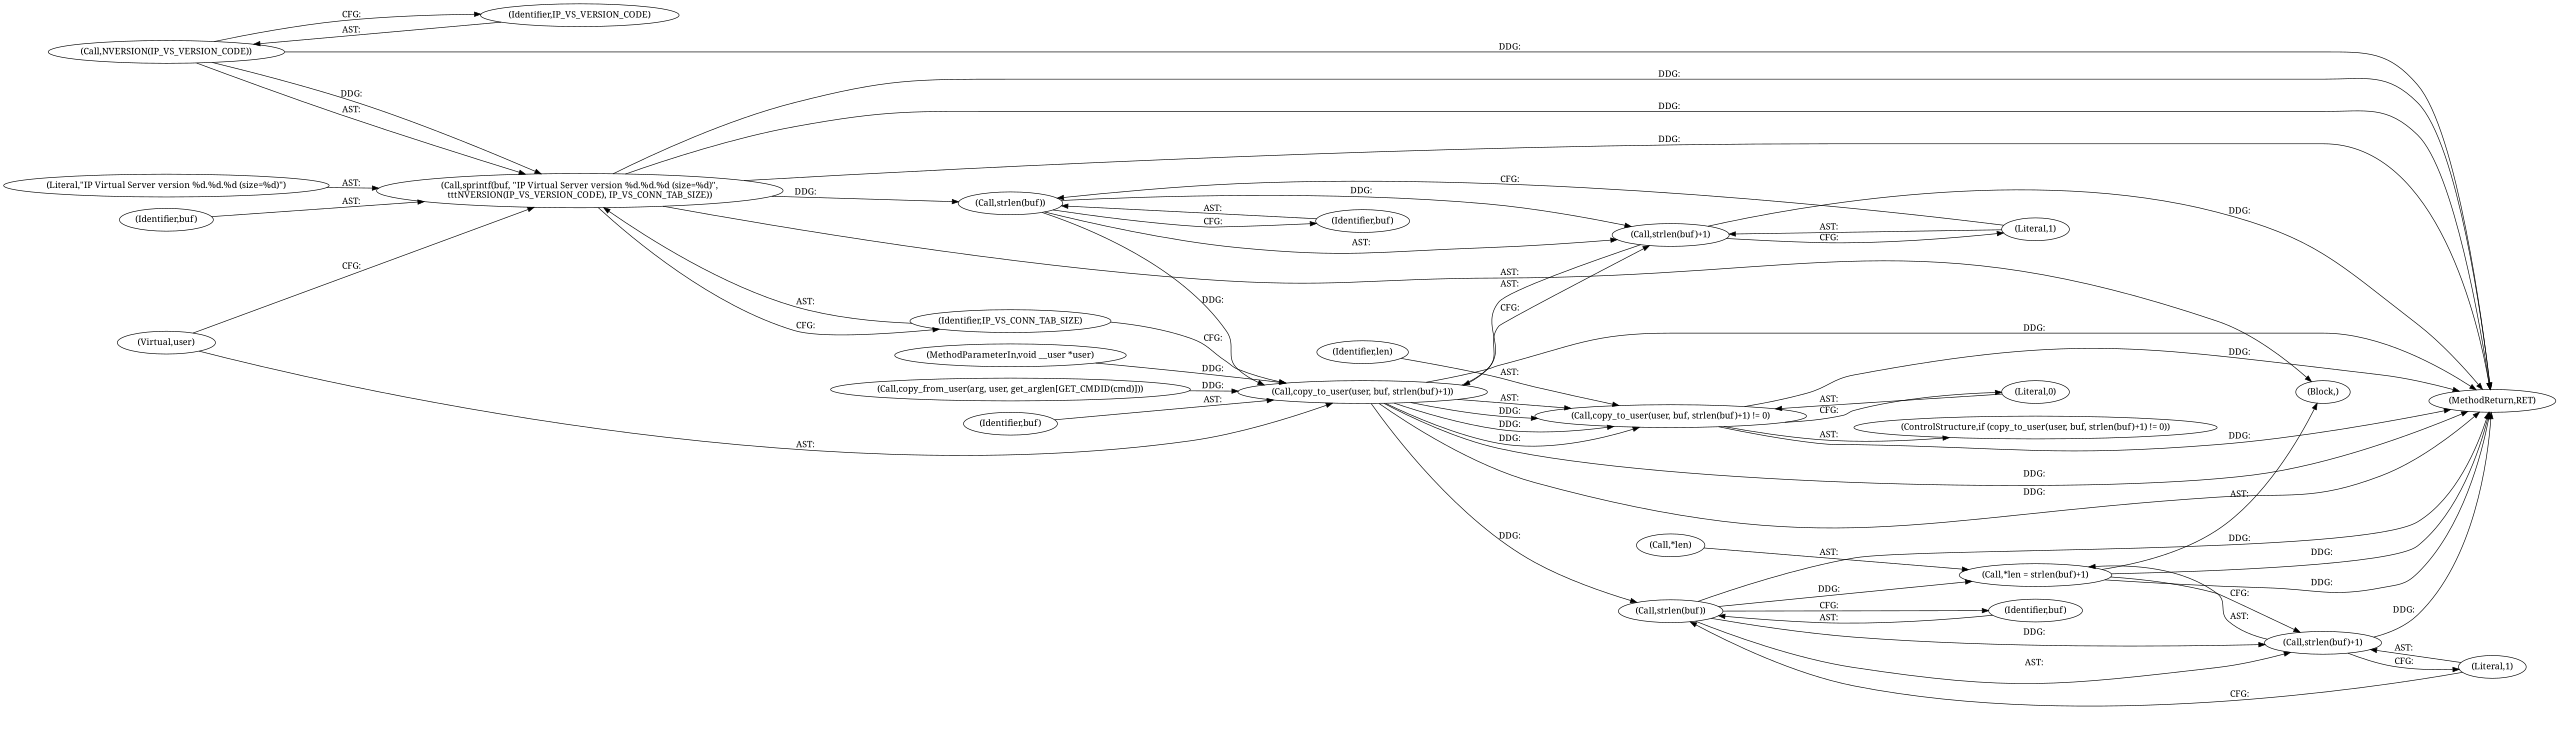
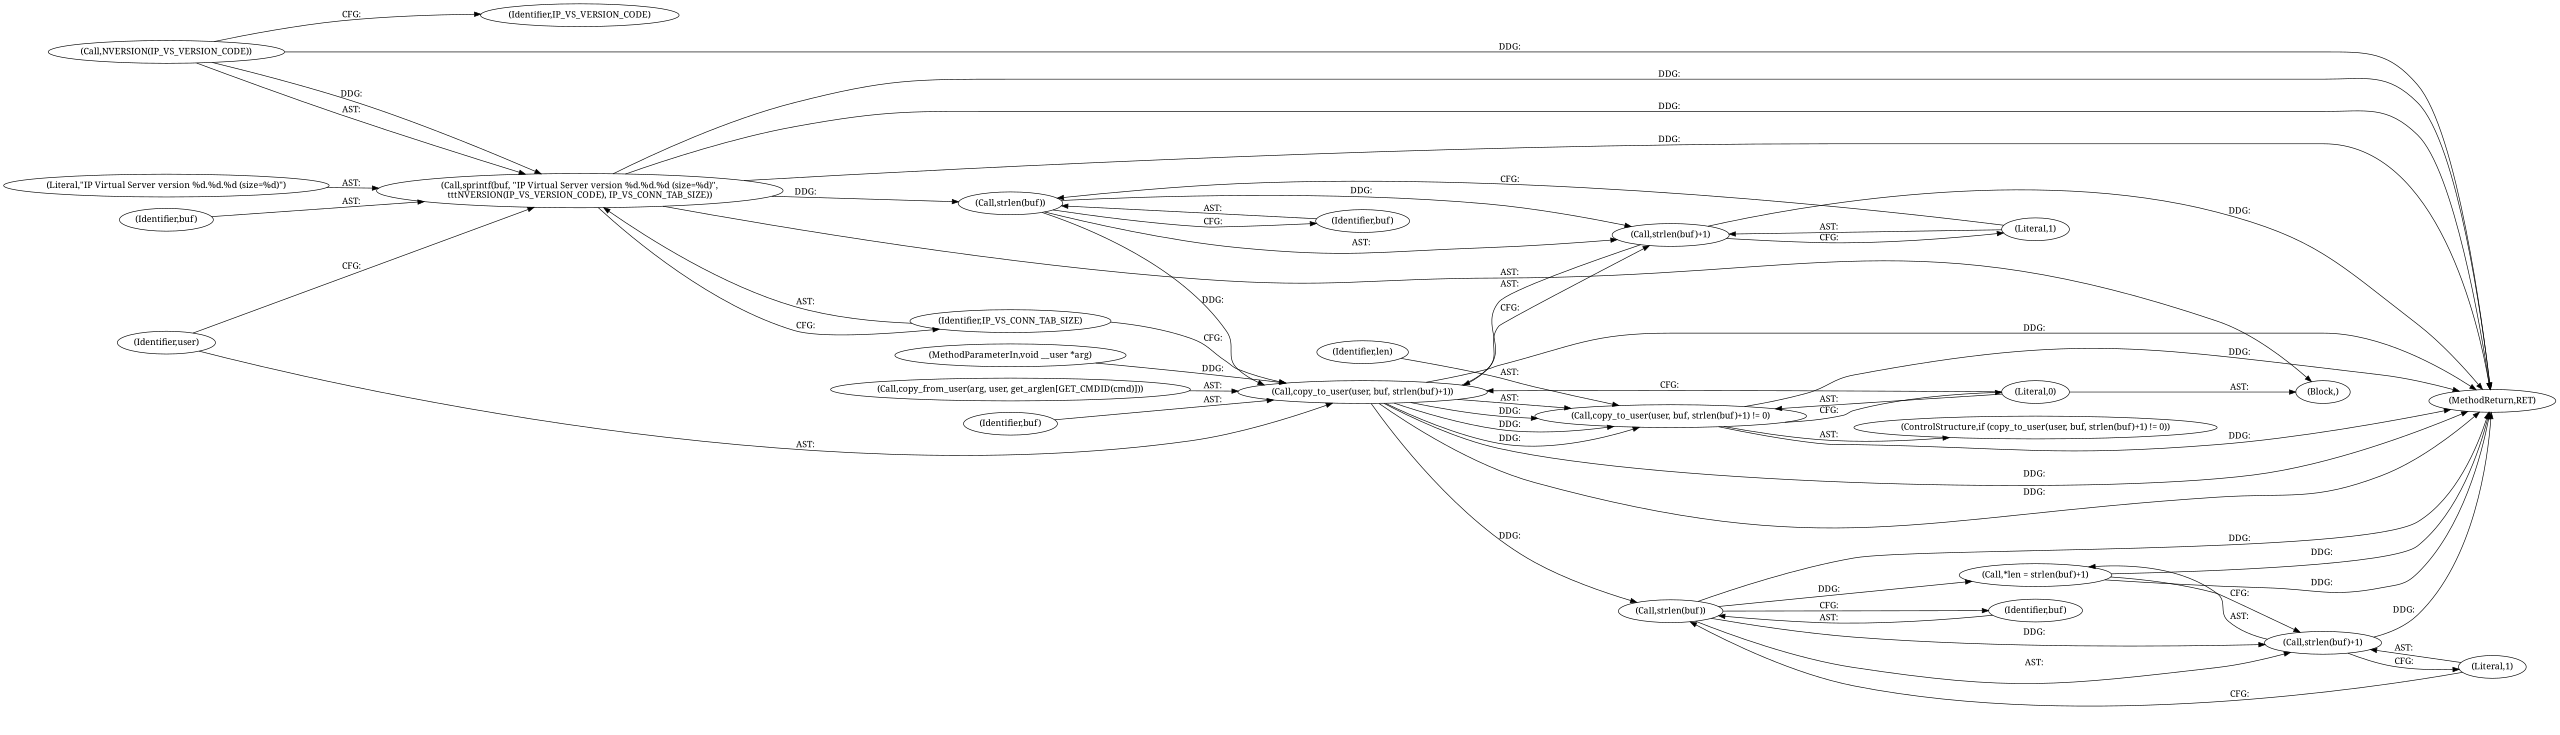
edge "(Identifier,IP_VS_VERSION_CODE)" -> "(Call,NVERSION(IP_VS_VERSION_CODE))": removed, label "AST:"
node "(Virtual,user)": label "(Virtual,user)" -> "(Identifier,user)"
node "(MethodParameterIn,void __user *user)": label "(MethodParameterIn,void __user *user)" -> "(MethodParameterIn,void __user *arg)"
edge "(Call,copy_from_user(arg, user, get_arglen[GET_CMDID(cmd)]))" -> "(Call,copy_to_user(user, buf, strlen(buf)+1))": label "DDG: " -> "AST: "
edge "(Literal,0)" -> "(Call,copy_to_user(user, buf, strlen(buf)+1))": added, label "CFG:"
edge "(Call,*len = strlen(buf)+1)" -> "(Block,)": now "(Literal,0)" -> "(Block,)"
node "(Call,*len)": removed
